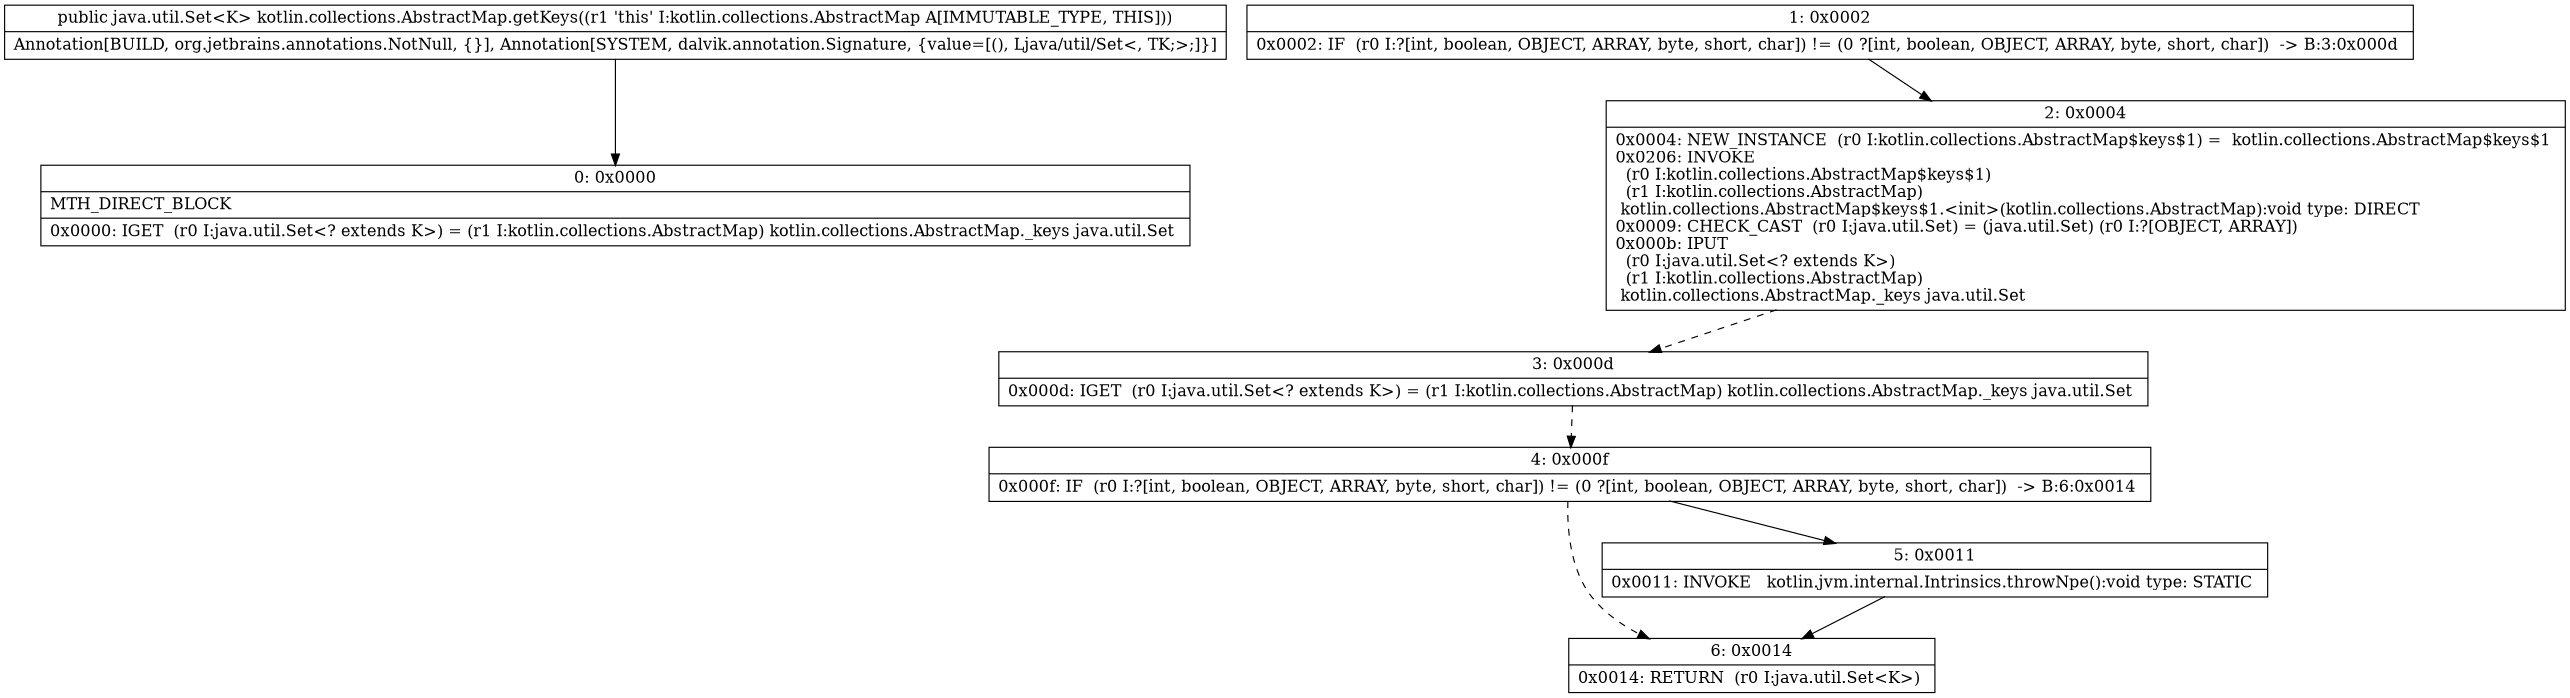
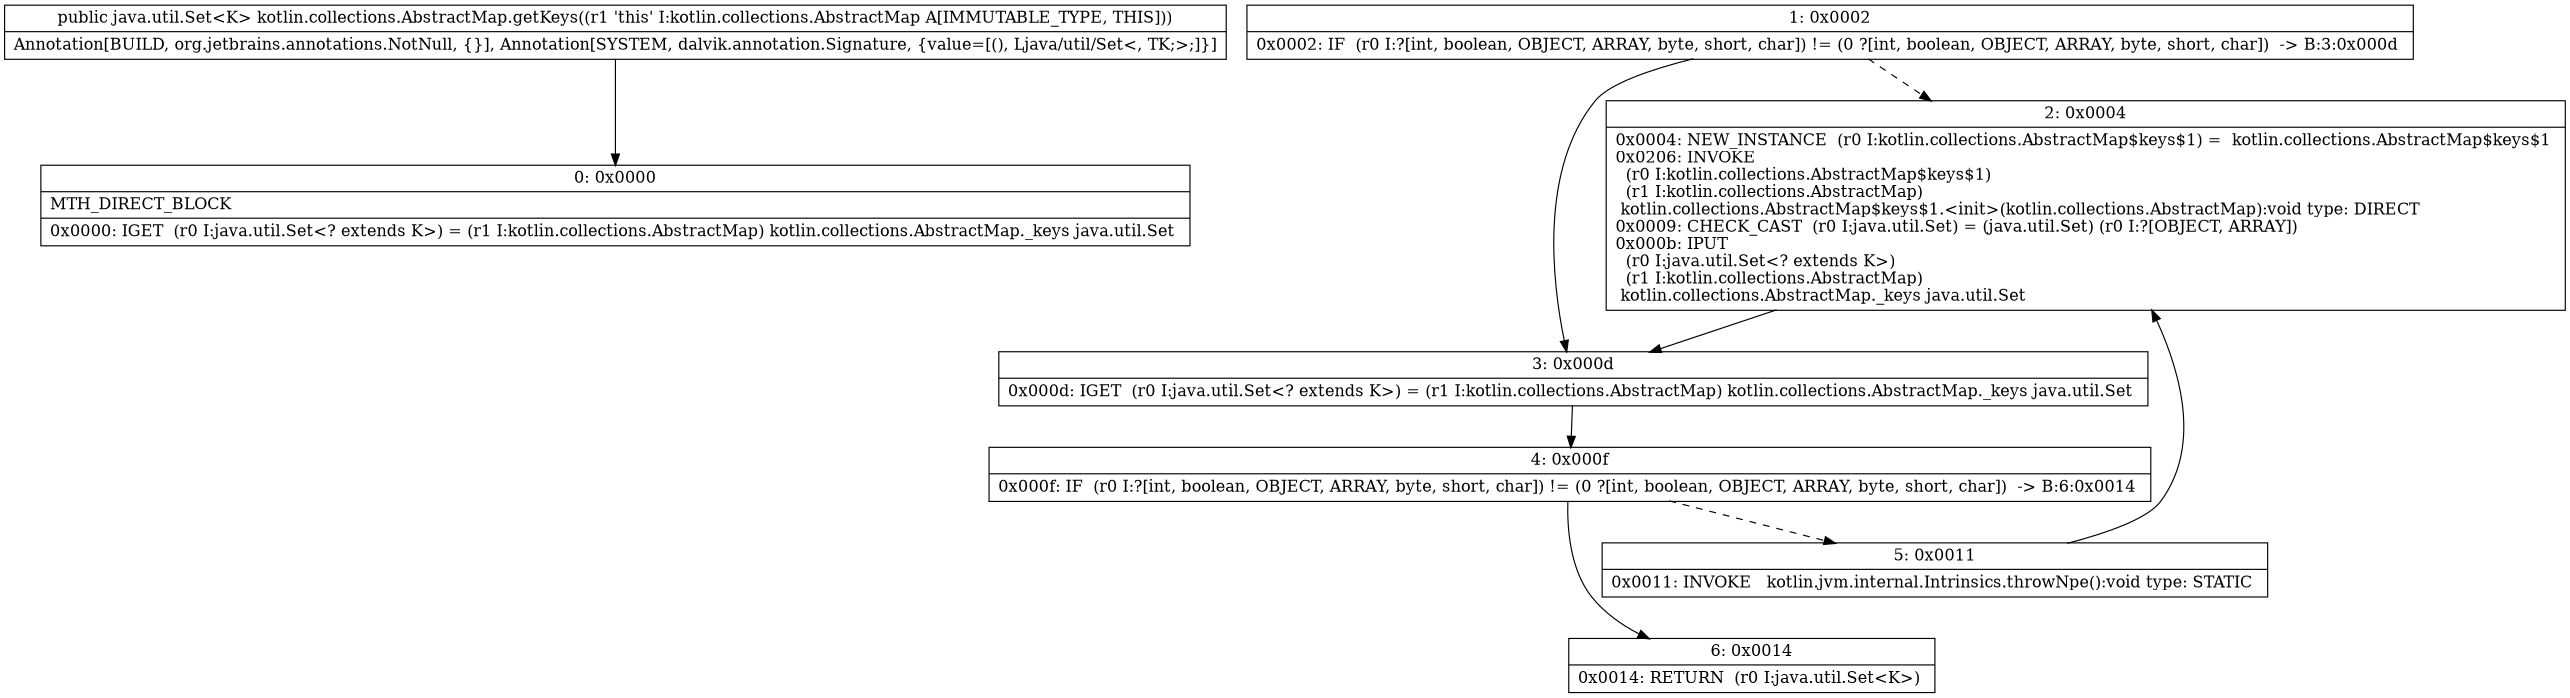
edge "1: 0x0002" -> "2: 0x0004": style solid -> dashed
edge "1: 0x0002" -> "3: 0x000d": added
edge "2: 0x0004" -> "3: 0x000d": style dashed -> solid
edge "3: 0x000d" -> "4: 0x000f": style dashed -> solid
edge "4: 0x000f" -> "5: 0x0011": style solid -> dashed
edge "4: 0x000f" -> "6: 0x0014": style dashed -> solid
edge "5: 0x0011" -> "6: 0x0014": now "5: 0x0011" -> "2: 0x0004"
